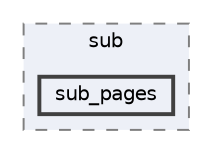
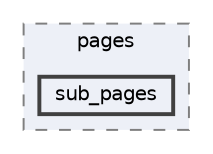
cluster "sub": label "sub" -> "pages"
